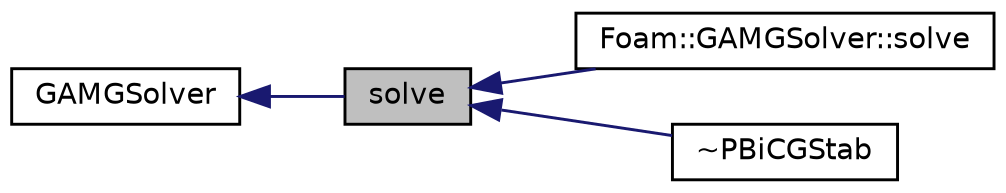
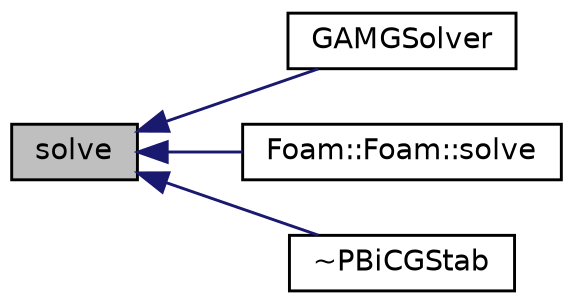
node "Foam::GAMGSolver::solve": label "Foam::GAMGSolver::solve" -> "Foam::Foam::solve"
edge "solve" -> "GAMGSolver": reversed
